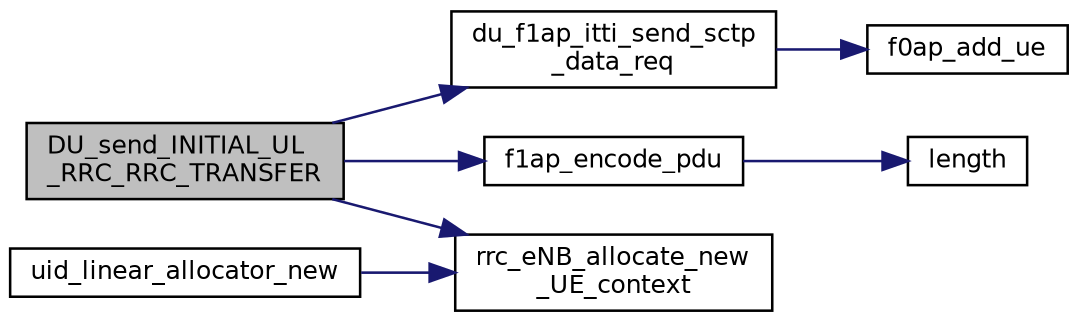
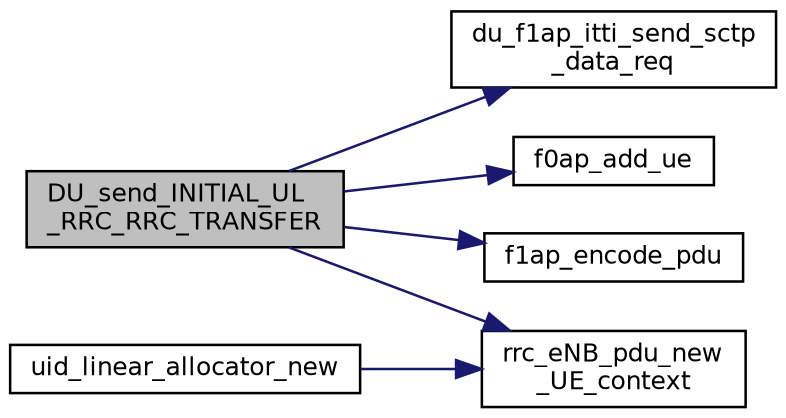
edge "du_f1ap_itti_send_sctp _data_req" -> "f0ap_add_ue": now "DU_send_INITIAL_UL _RRC_RRC_TRANSFER" -> "f0ap_add_ue"
node "length": removed
node "rrc_eNB_allocate_new _UE_context": label "rrc_eNB_allocate_new _UE_context" -> "rrc_eNB_pdu_new _UE_context"
